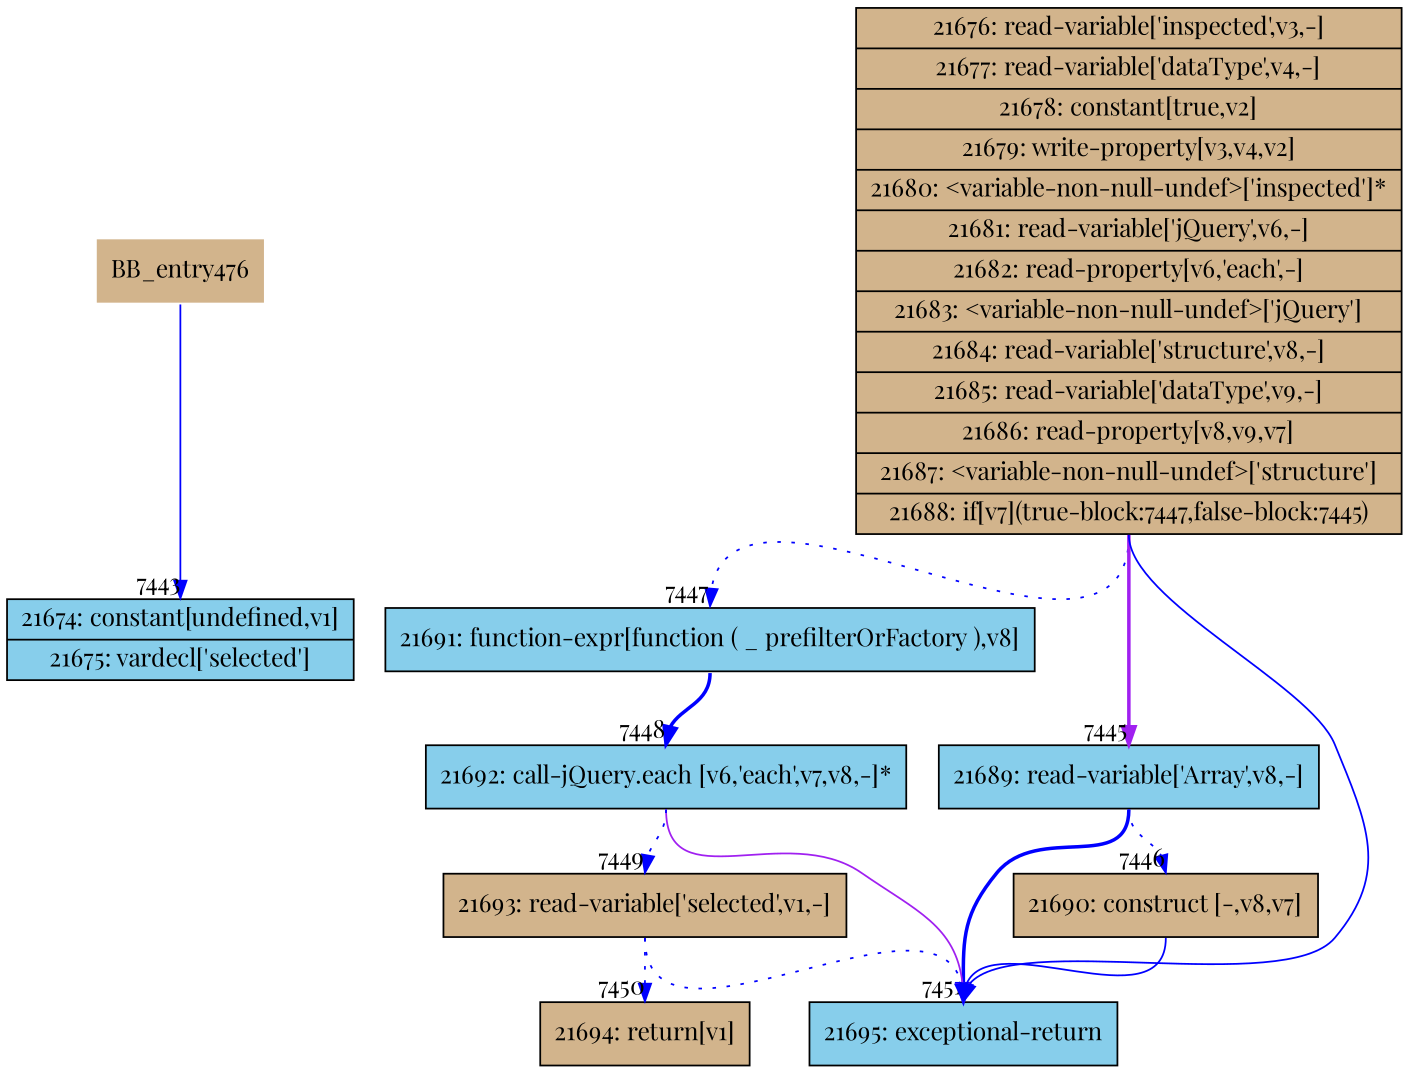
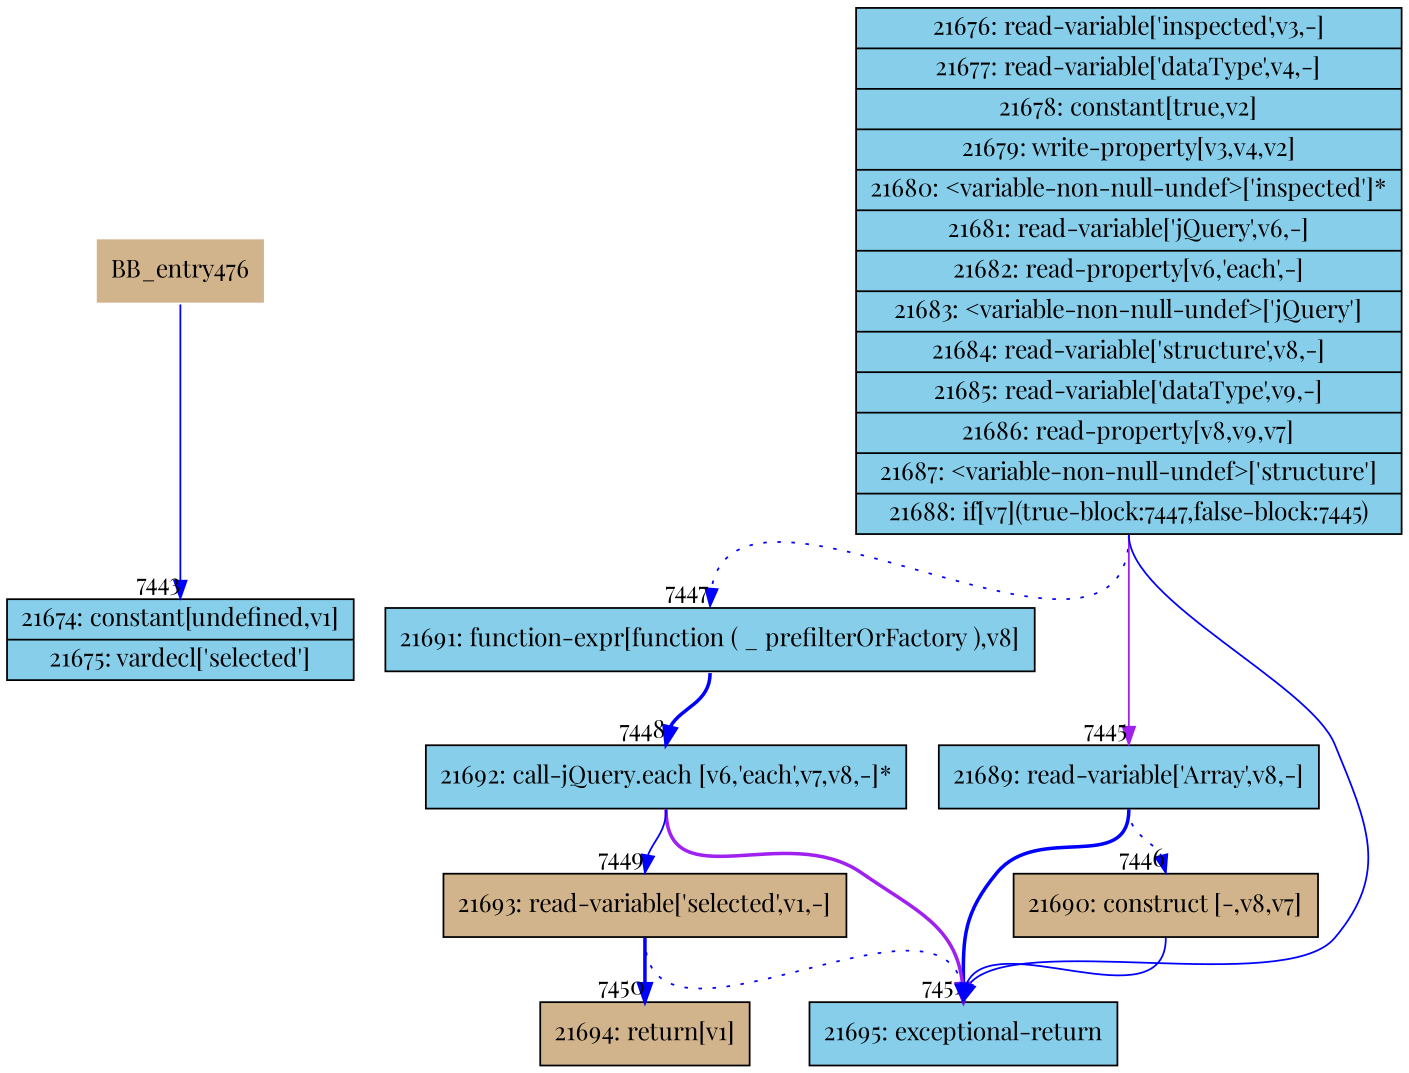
node "21676: read-variable['inspected',v3,-]": fillcolor tan -> skyblue
edge "21676: read-variable['inspected',v3,-]" -> "21689: read-variable['Array',v8,-]": style bold -> solid
edge "21692: call-jQuery.each [v6,'each',v7,v8,-]*" -> "21693: read-variable['selected',v1,-]": style dotted -> solid
edge "21692: call-jQuery.each [v6,'each',v7,v8,-]*" -> "21695: exceptional-return": style solid -> bold
edge "21693: read-variable['selected',v1,-]" -> "21694: return[v1]": style dotted -> bold
